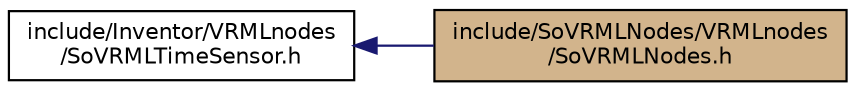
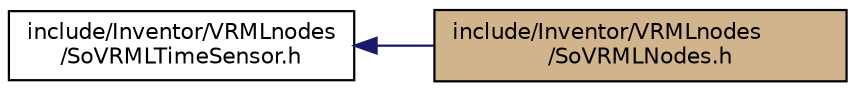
node "include/SoVRMLNodes/VRMLnodes /SoVRMLNodes.h": label "include/SoVRMLNodes/VRMLnodes /SoVRMLNodes.h" -> "include/Inventor/VRMLnodes /SoVRMLNodes.h"
